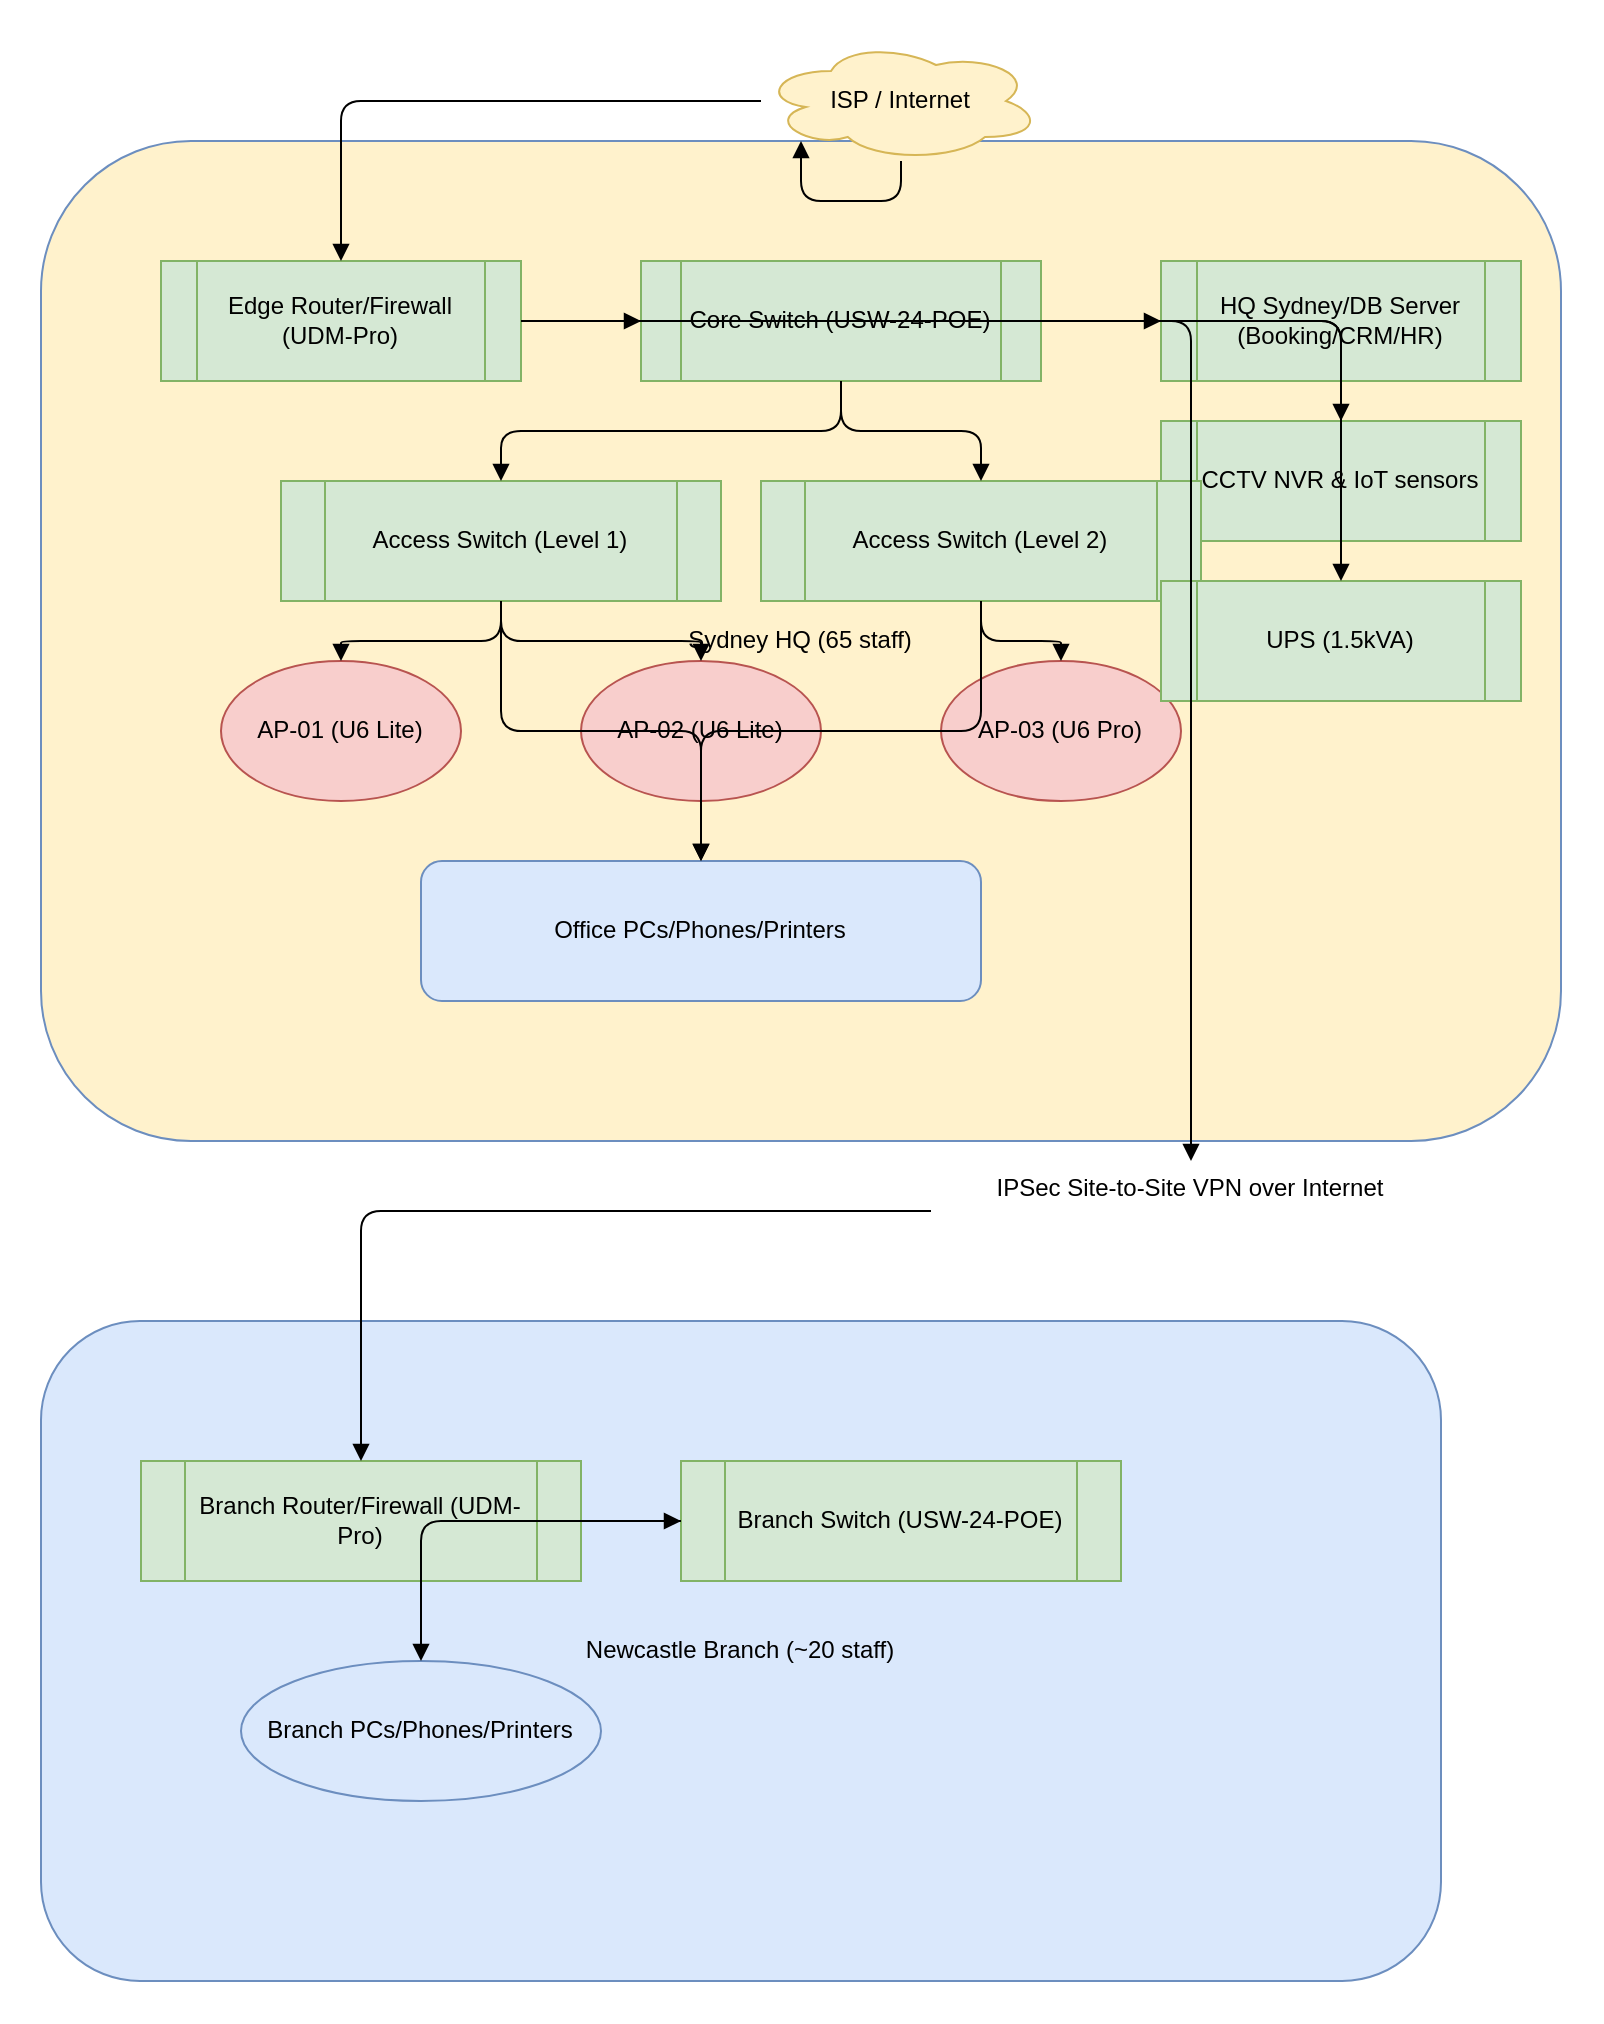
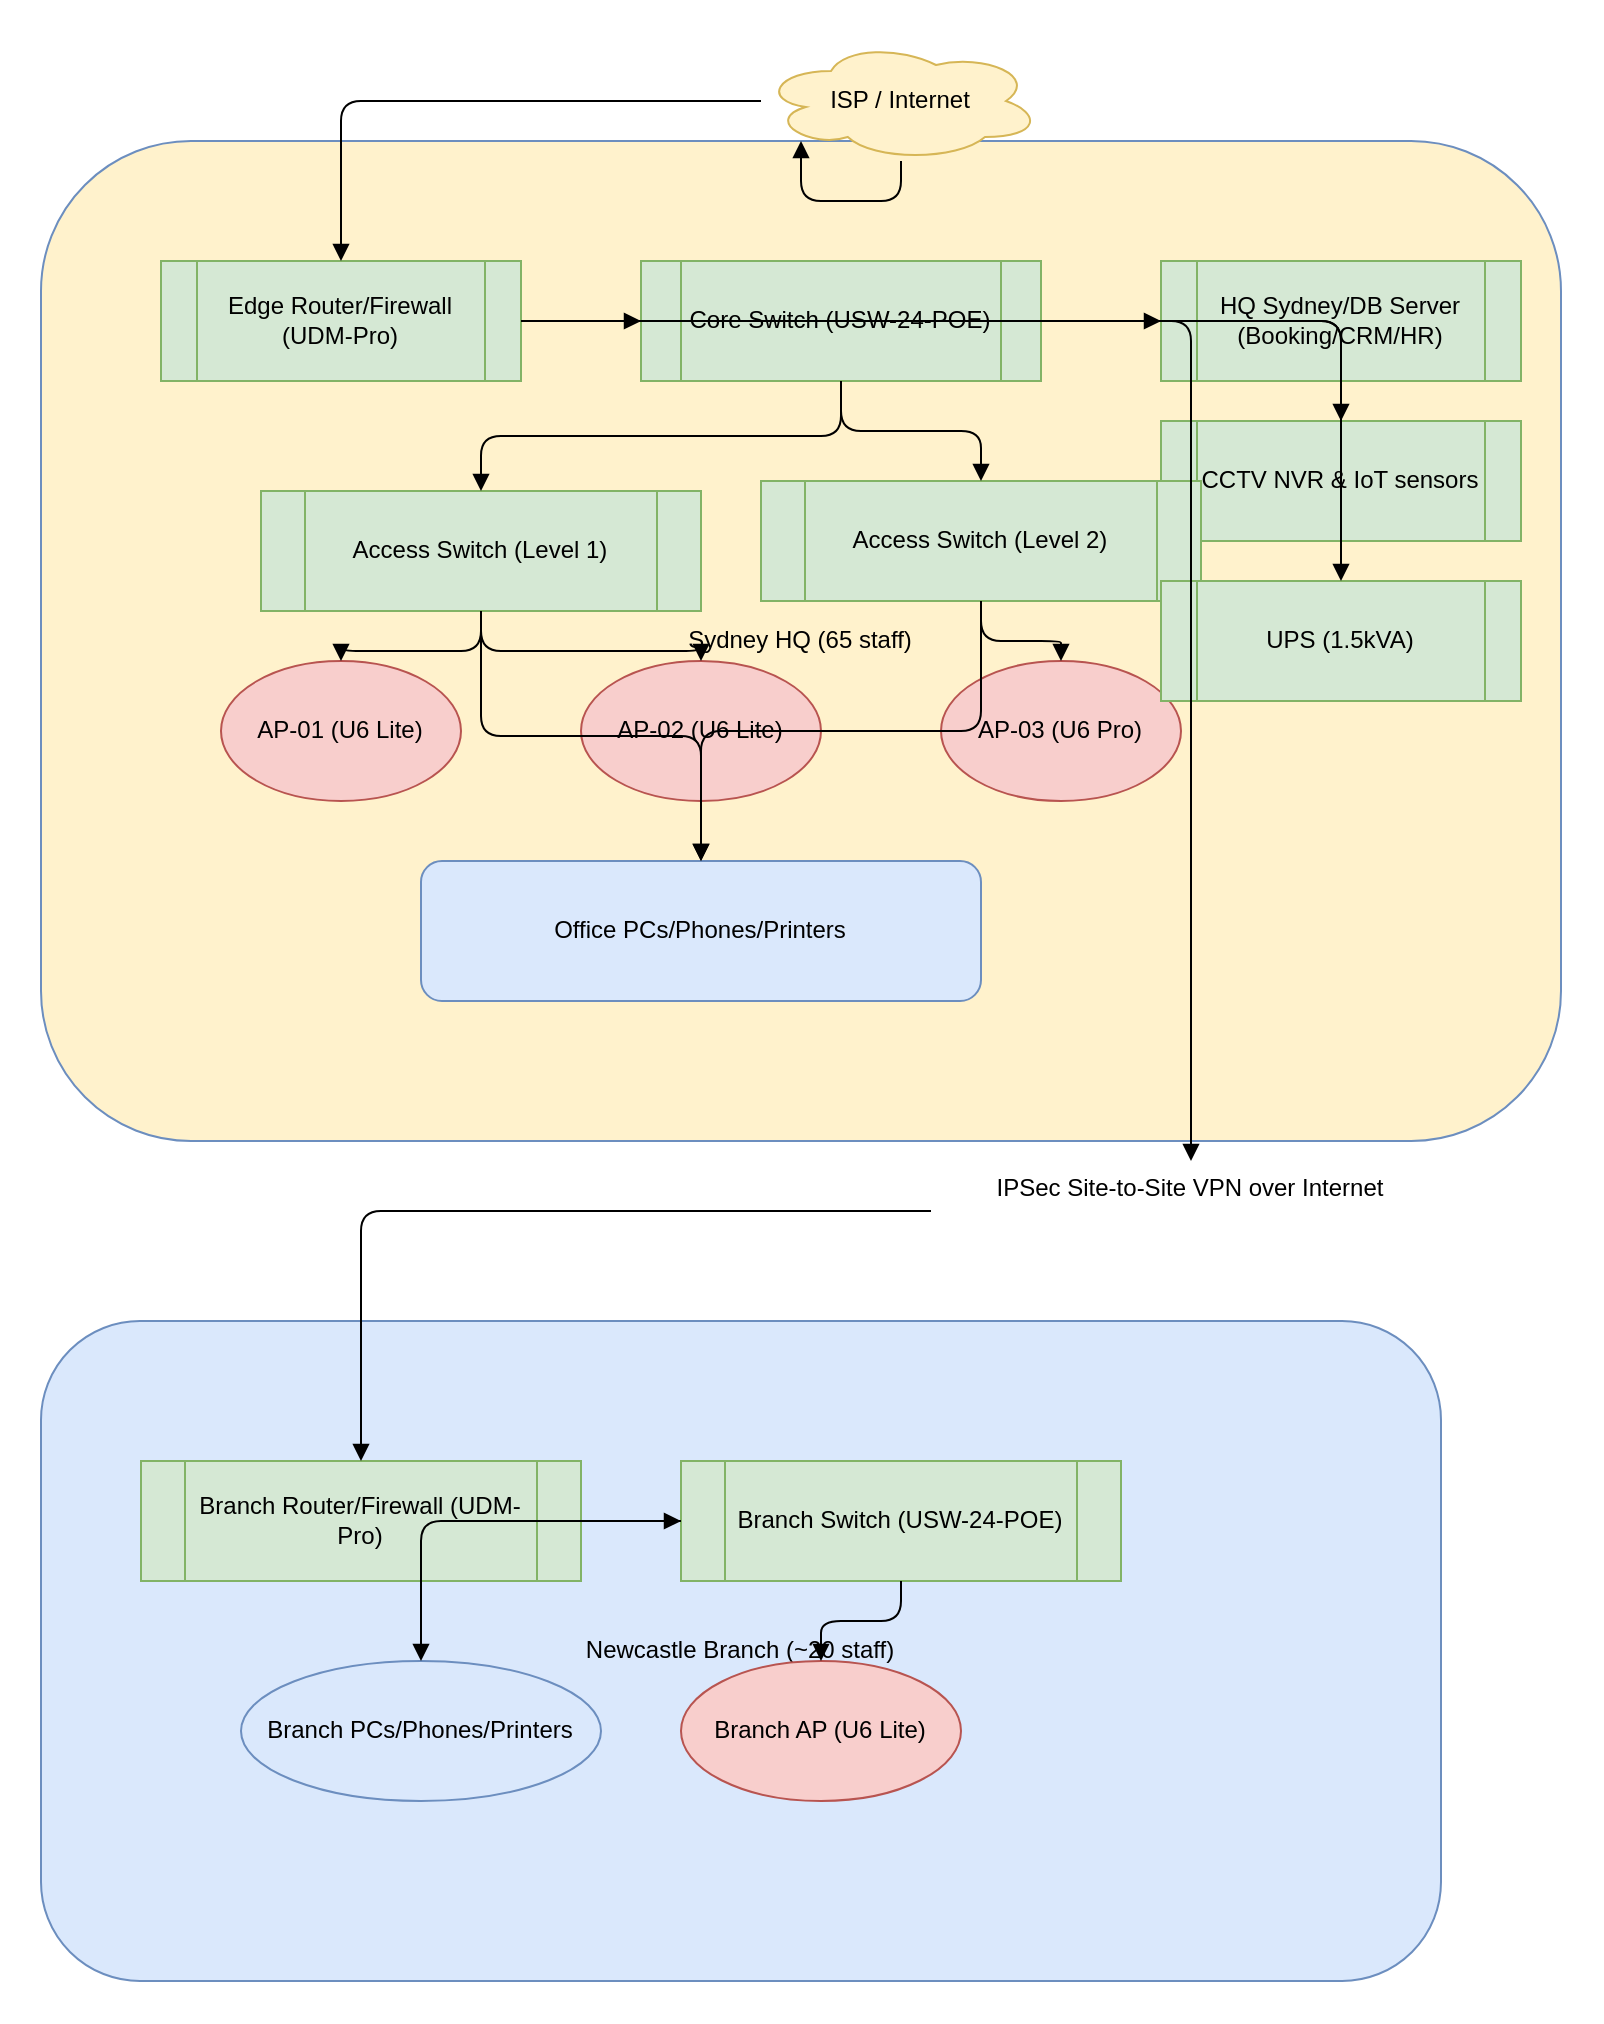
node "Access Switch (Level 1)": moved (501, 541) -> (481, 551)
edge "Branch Switch (USW-24-POE)" -> "Branch AP (U6 Lite)": added
node "Branch AP (U6 Lite)": added
